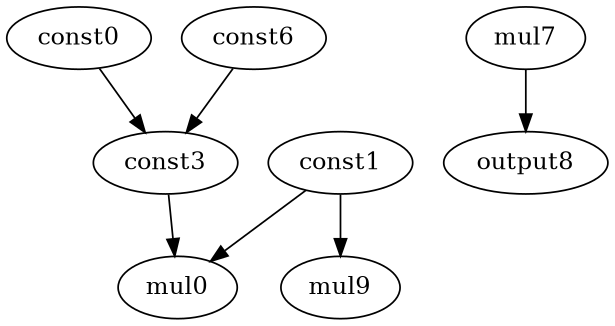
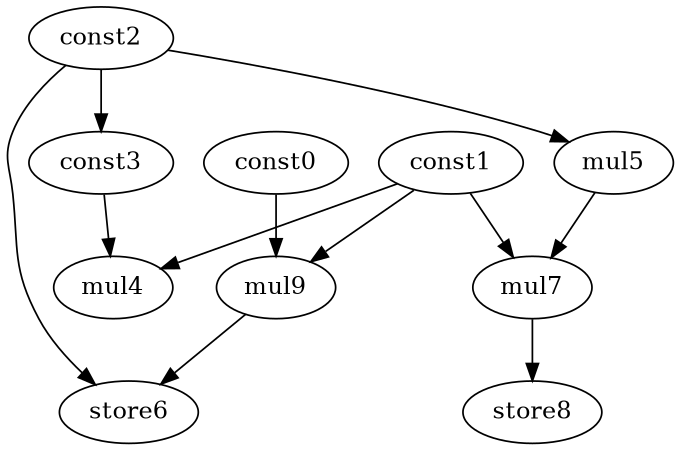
node "const6": label "const6" -> "const2"
edge "const0" -> "const3": now "const0" -> "mul9"
node "output8": label "output8" -> "store8"
node "mul5": added
edge "const1" -> "mul7": added
node "mul0": label "mul0" -> "mul4"
node "store6": added
